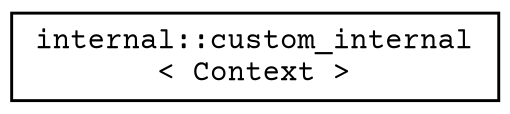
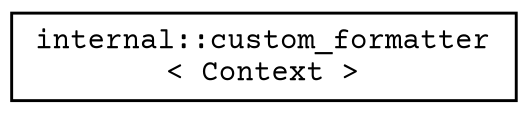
node "internal::custom_internal < Context >": label "internal::custom_internal < Context >" -> "internal::custom_formatter < Context >"
